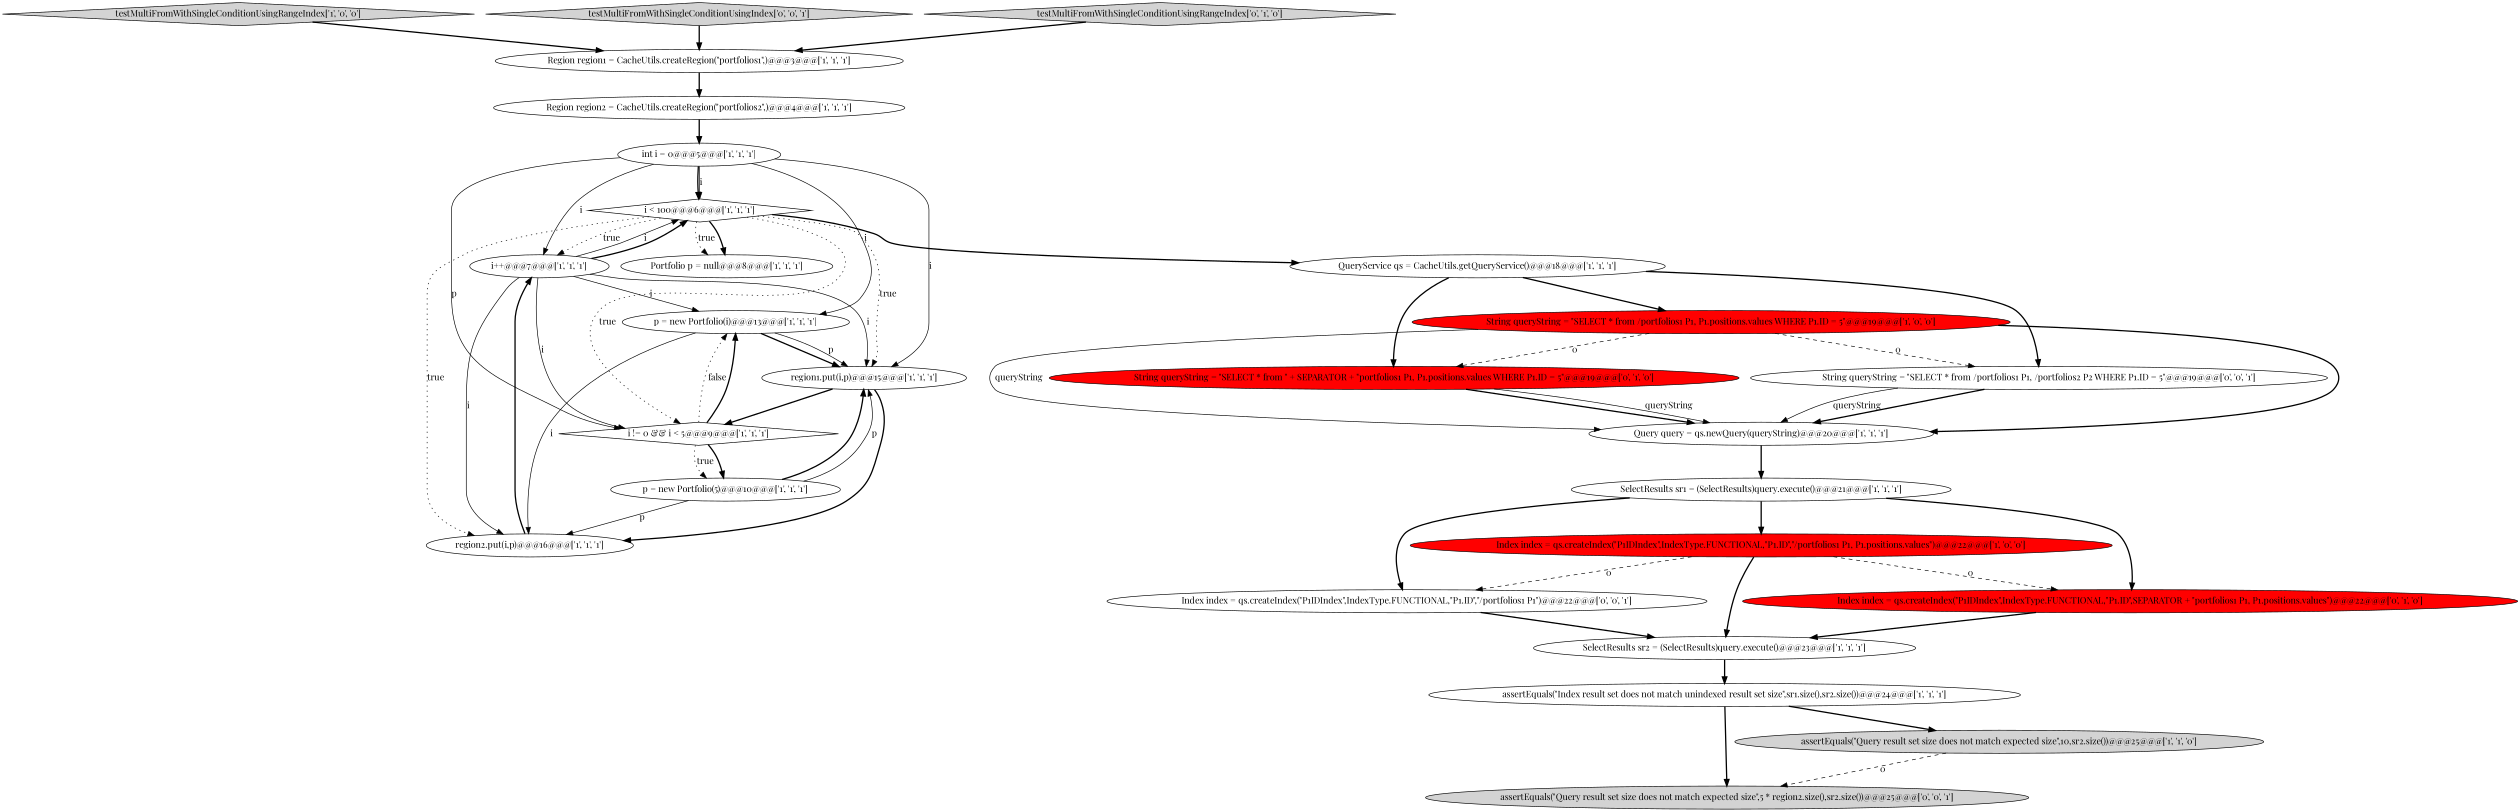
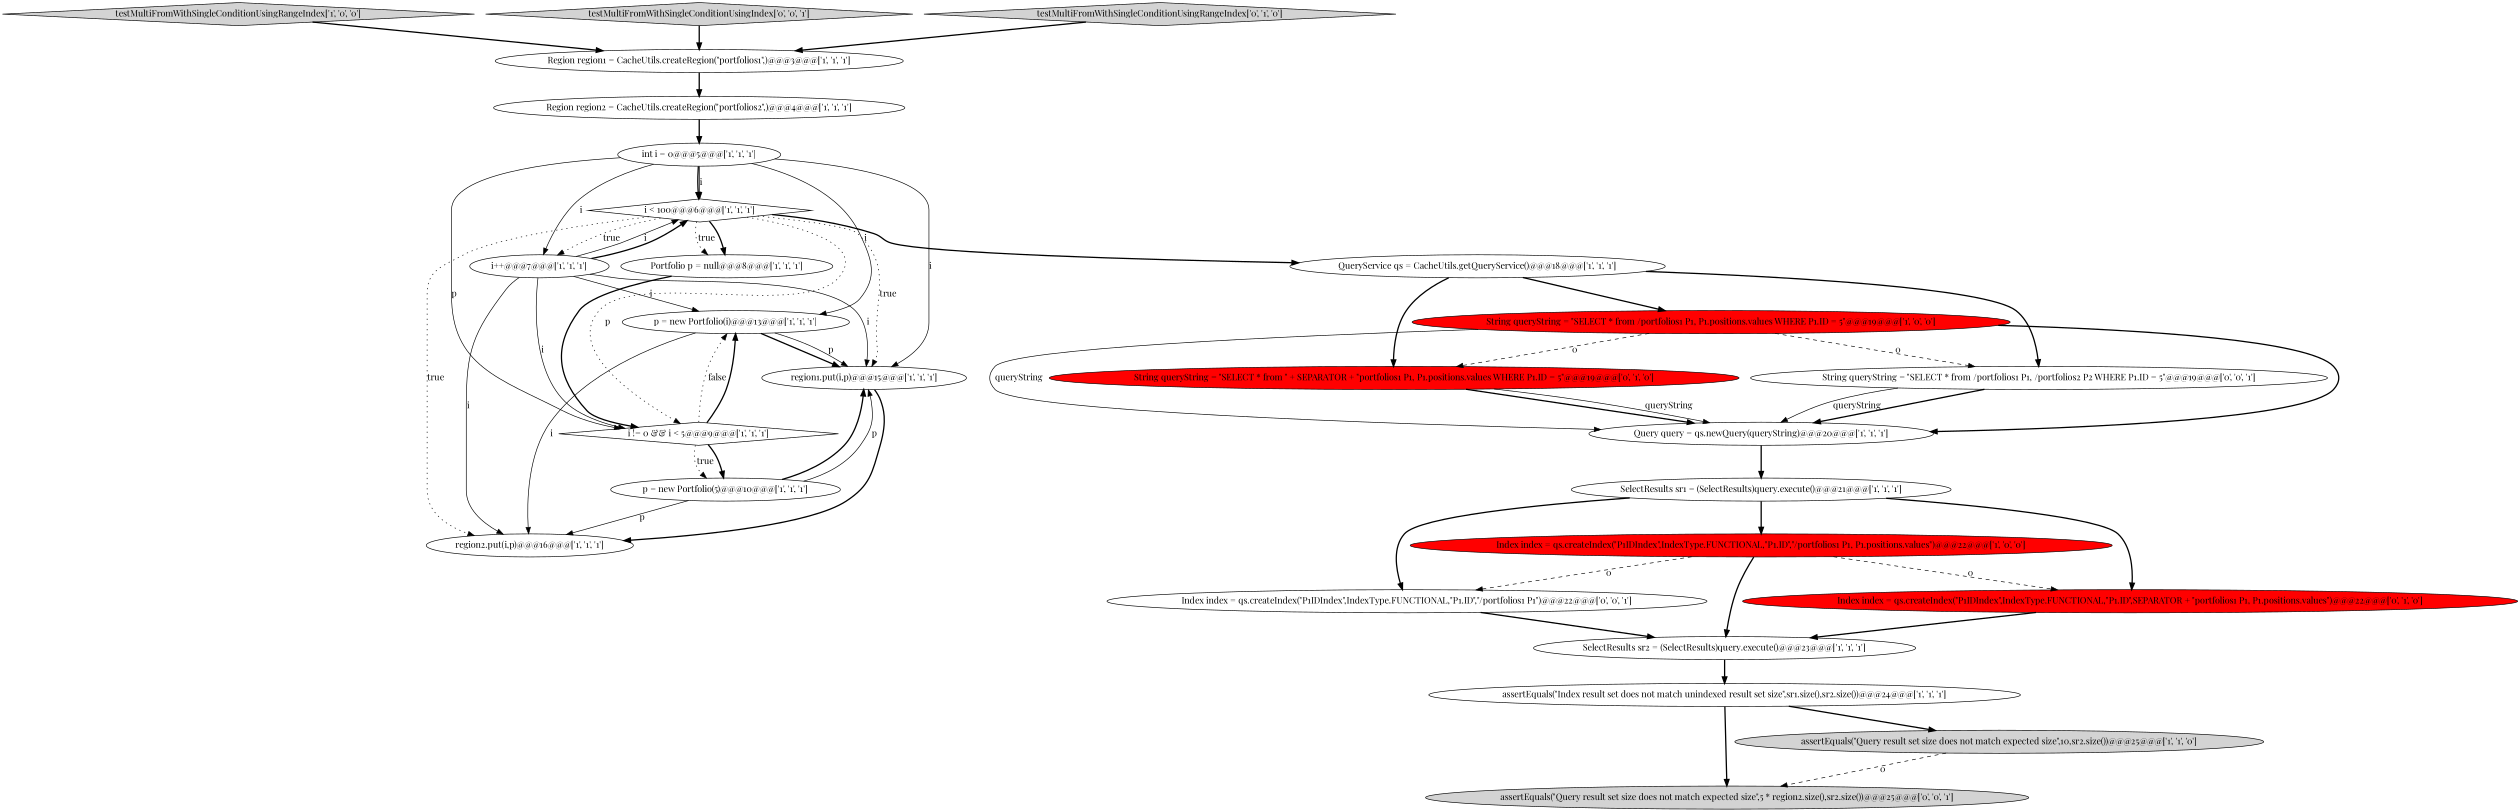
edge "i < 100@@@6@@@['1', '1', '1']" -> "i != 0 && i < 5@@@9@@@['1', '1', '1']": label "true" -> "p"
edge "region1.put(i,p)@@@15@@@['1', '1', '1']" -> "i != 0 && i < 5@@@9@@@['1', '1', '1']": now "Portfolio p = null@@@8@@@['1', '1', '1']" -> "i != 0 && i < 5@@@9@@@['1', '1', '1']"
edge "region2.put(i,p)@@@16@@@['1', '1', '1']" -> "i++@@@7@@@['1', '1', '1']": removed
